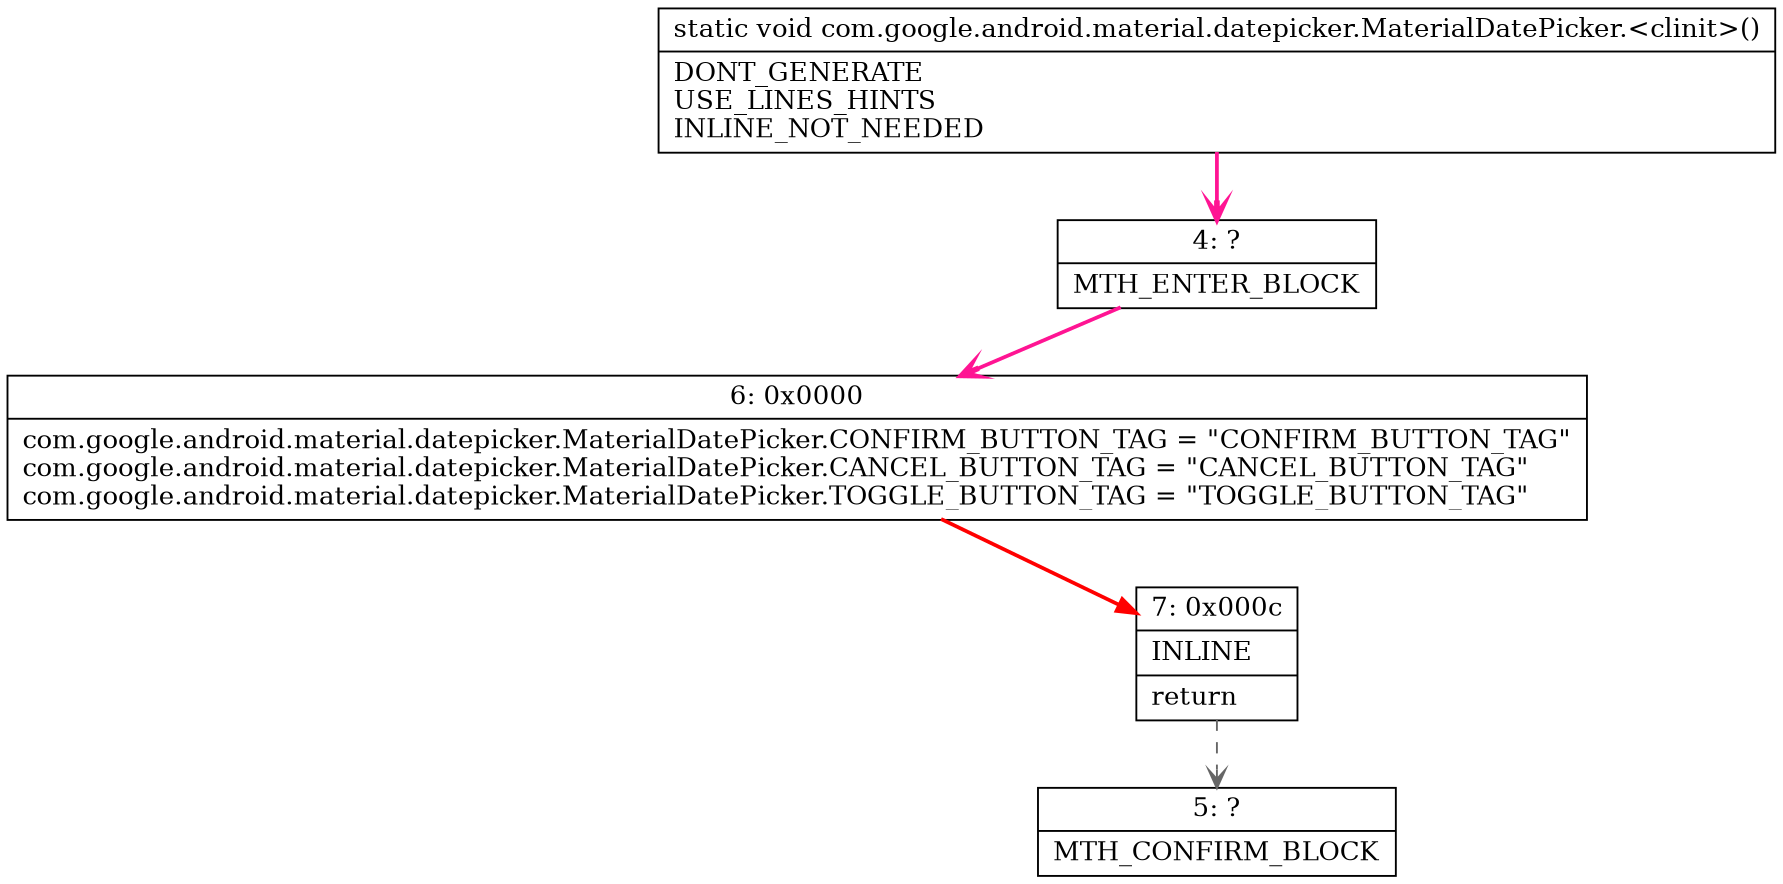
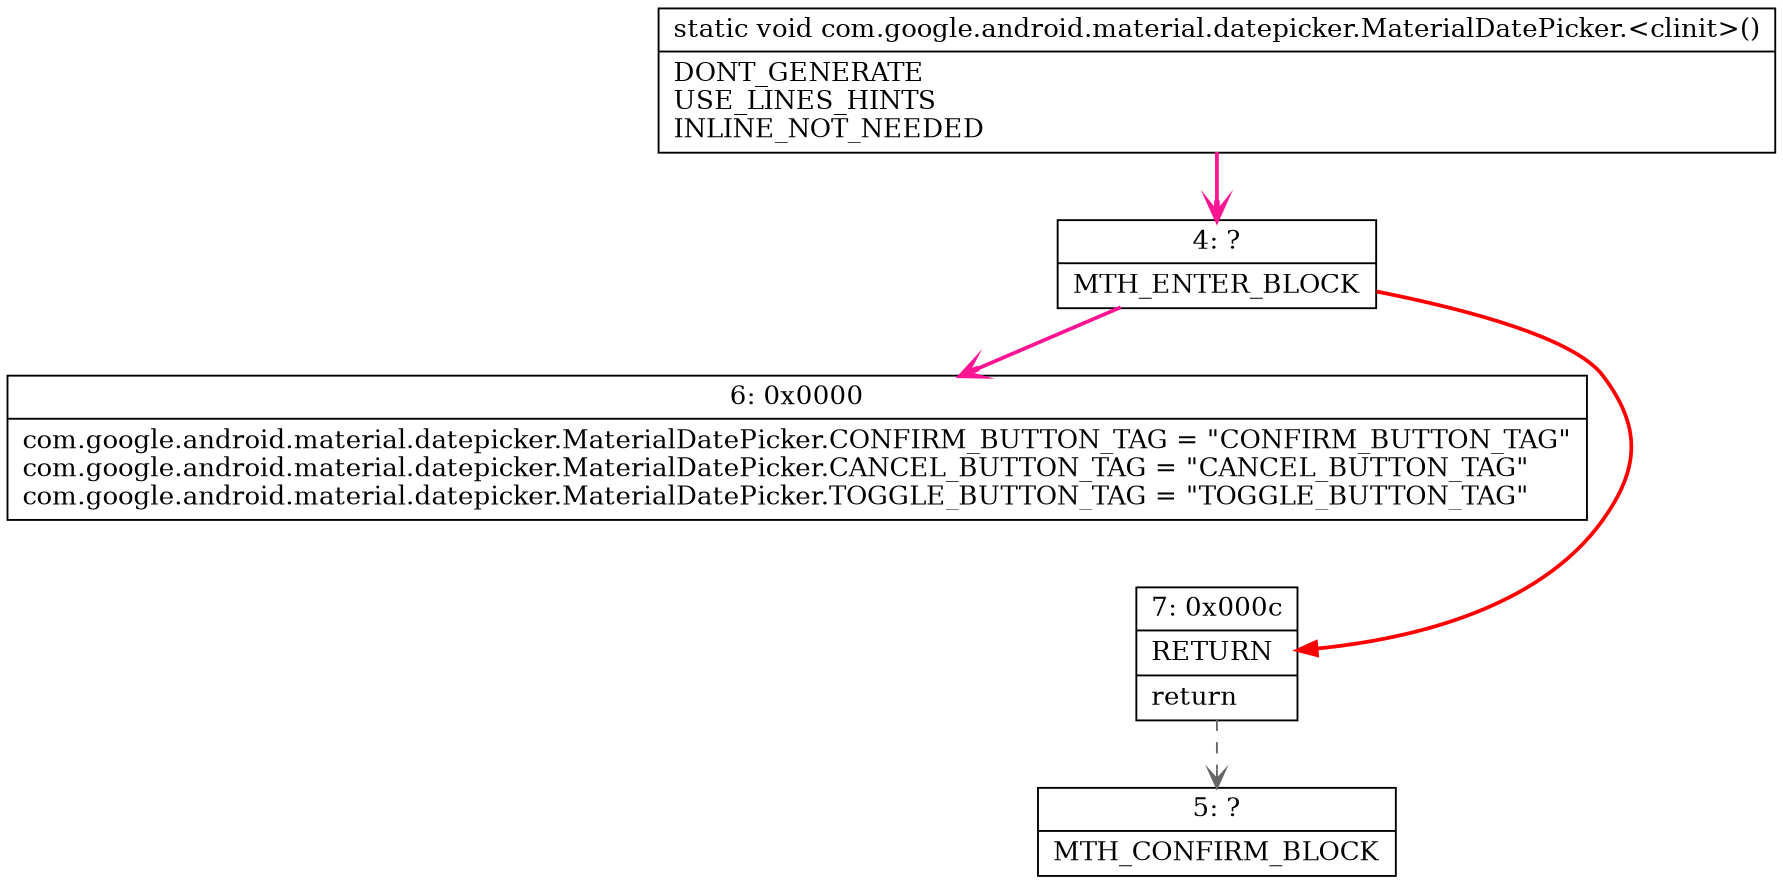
edge "6: 0x0000" -> "7: 0x000c": now "4: ?" -> "7: 0x000c"
node "7: 0x000c": text "INLINE" -> "RETURN"
